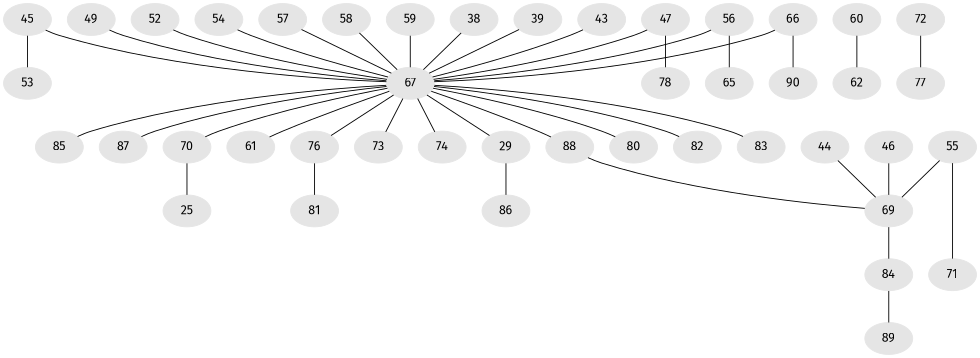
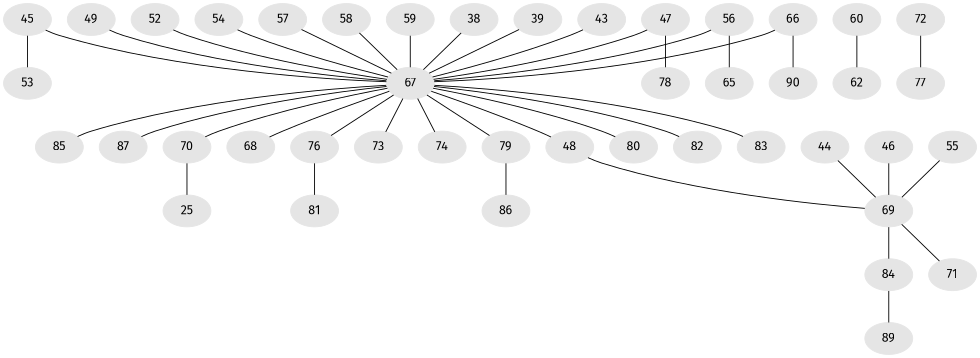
node "61": label "61" -> "68"
node "29": label "29" -> "79"
node "88": label "88" -> "48"
edge "55" -- "71": now "69" -- "71"
